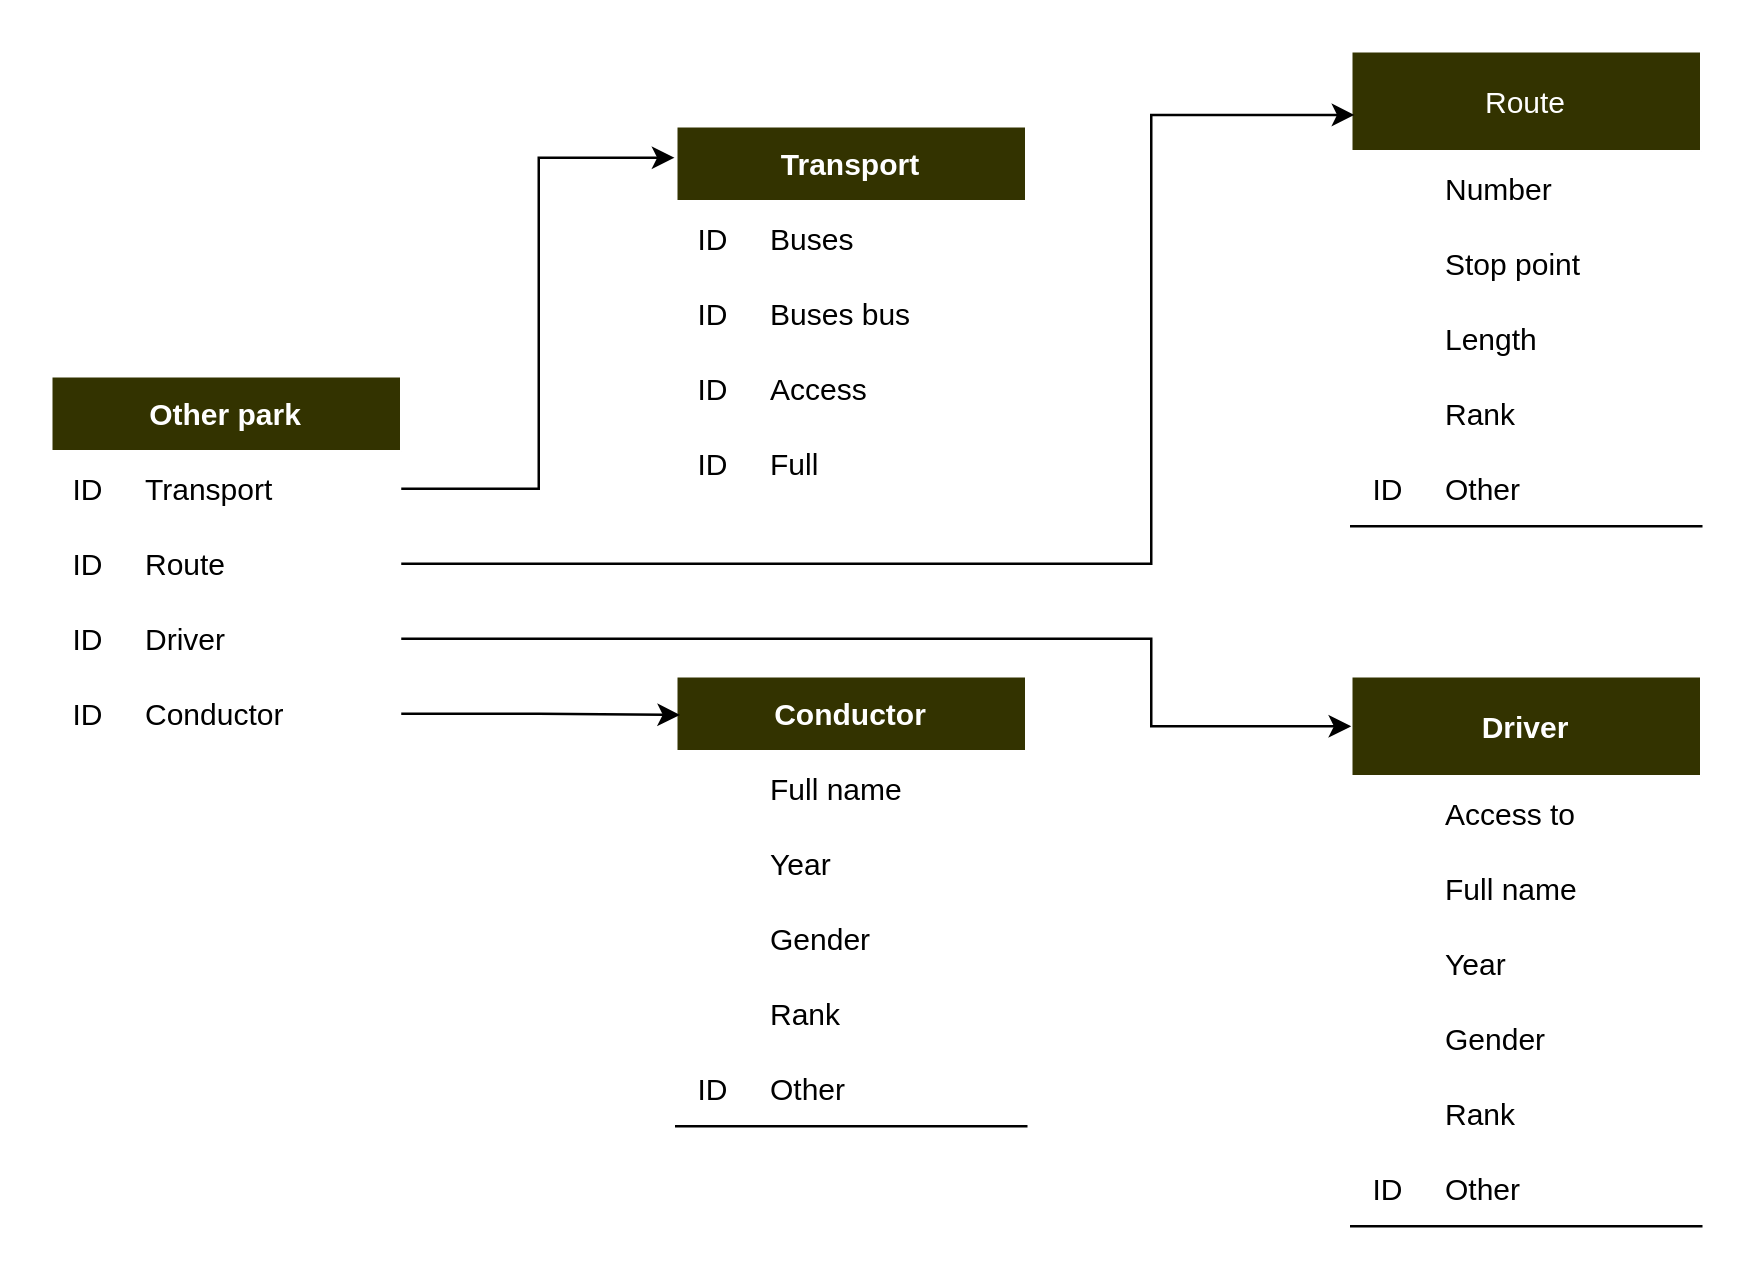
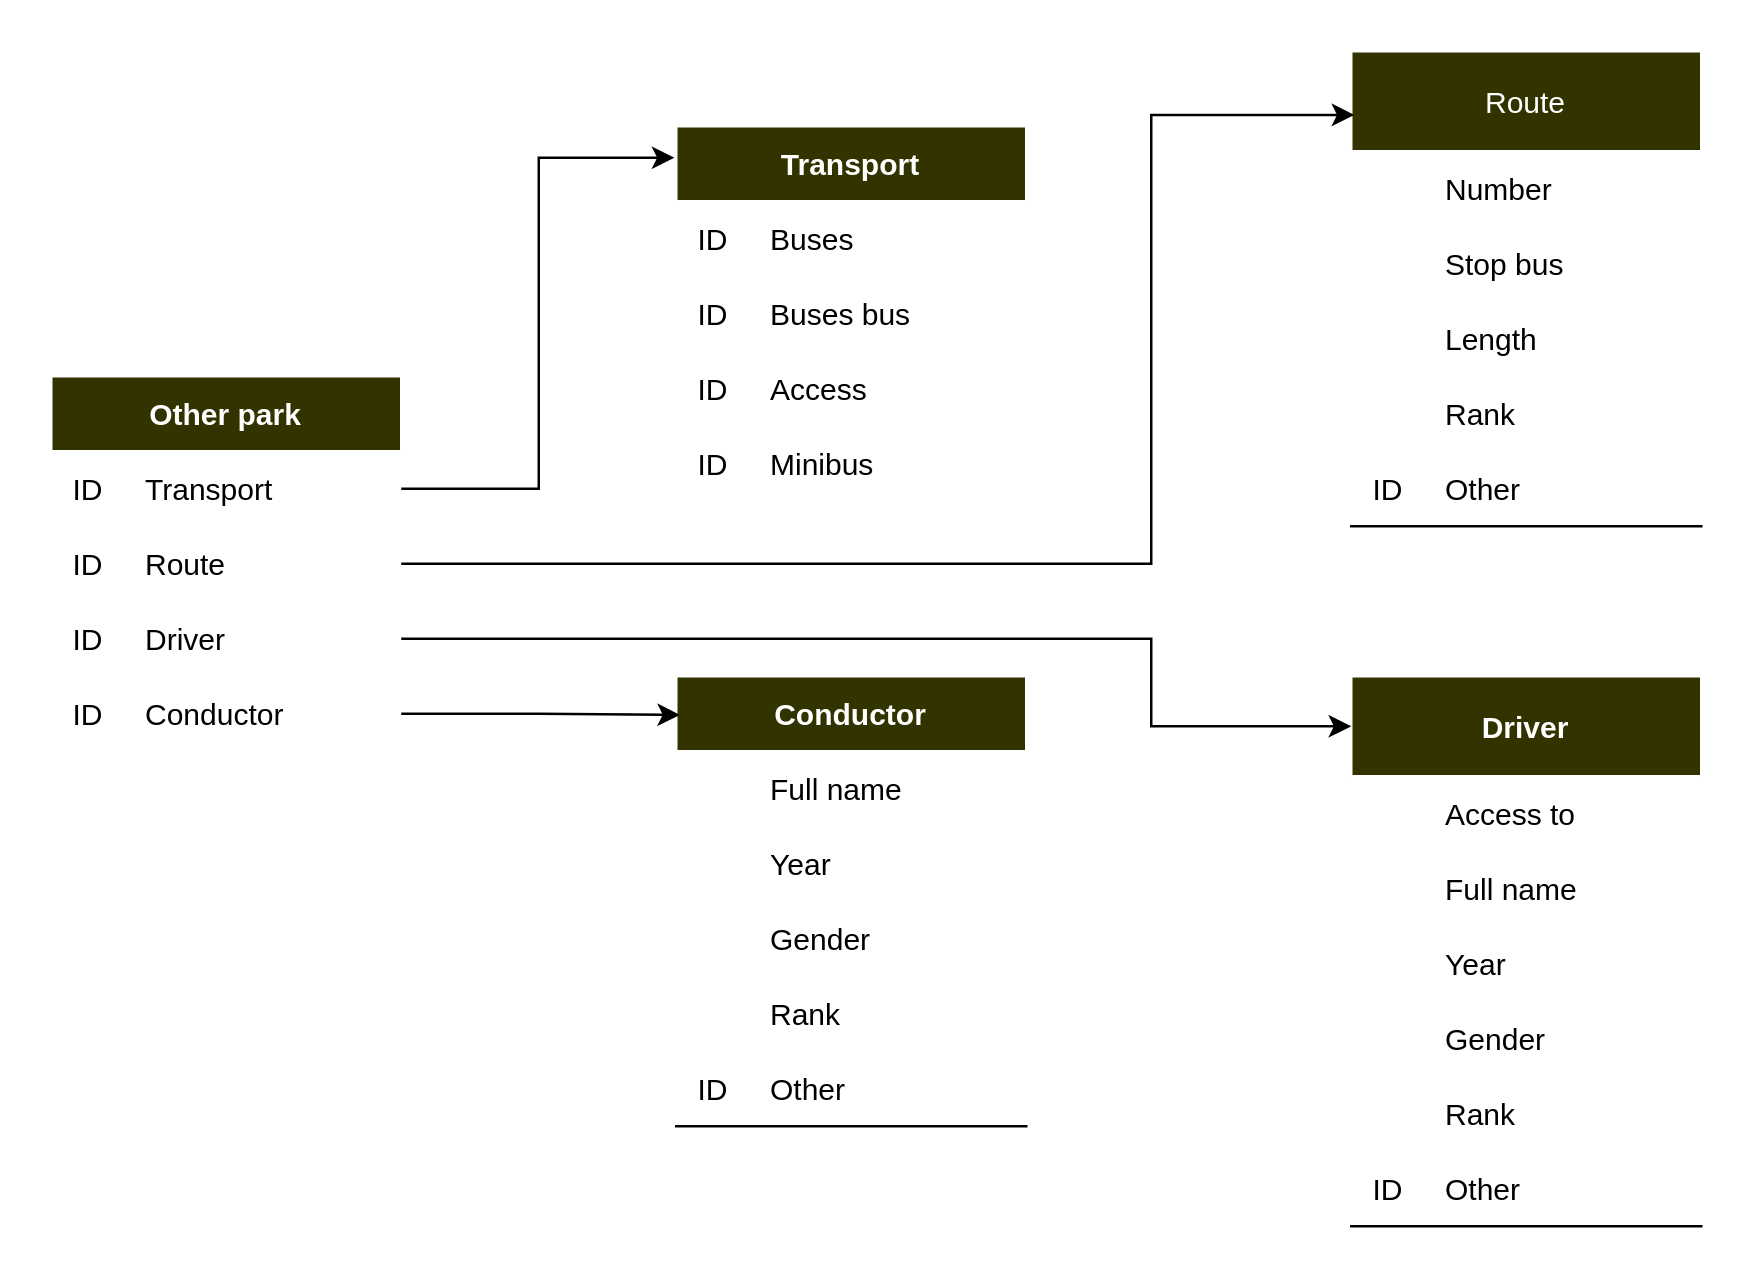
node "Stop point": label "Stop point" -> "Stop bus"
node "Full": label "Full" -> "Minibus"
